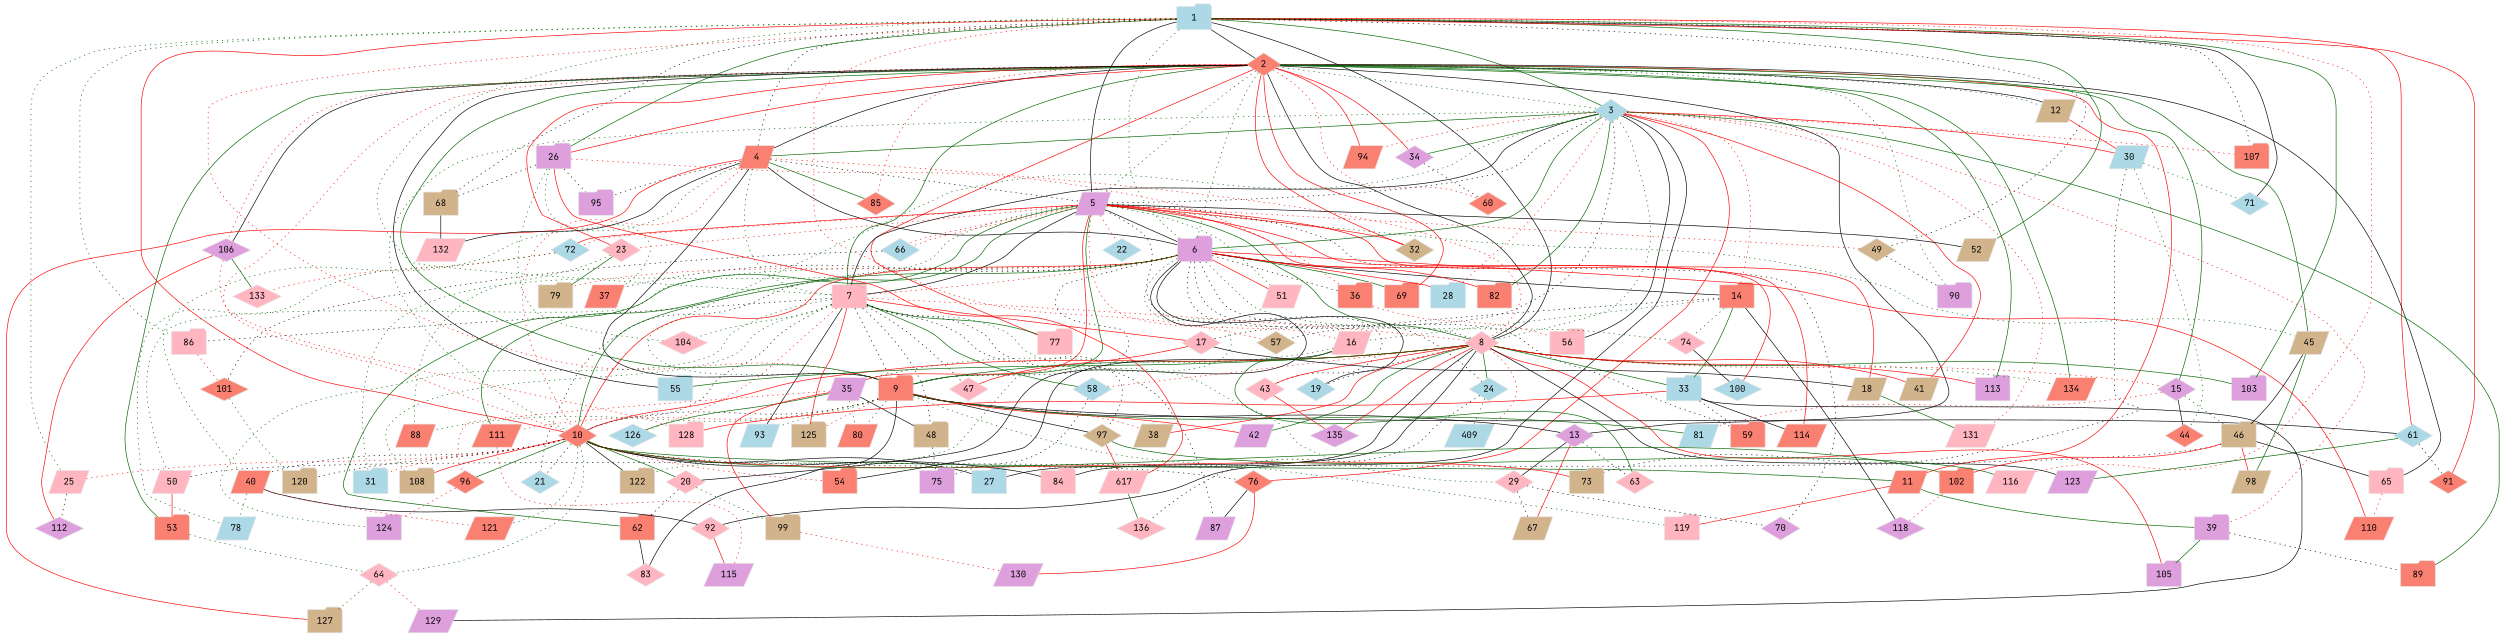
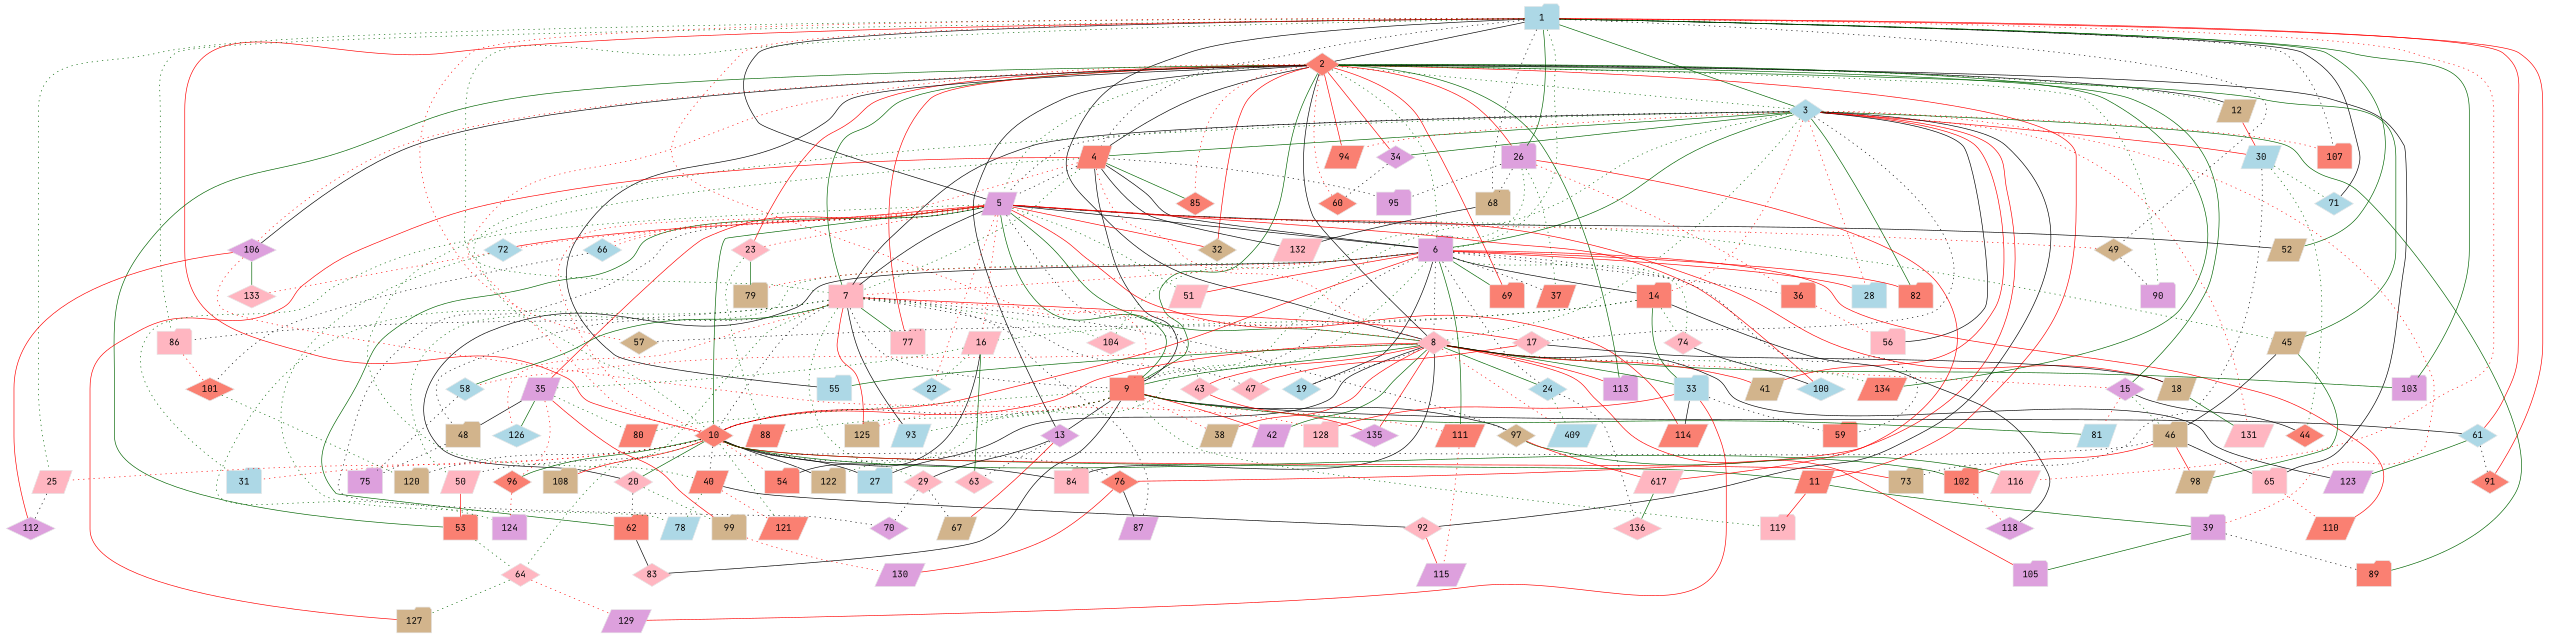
edge "16" -- "22": added
node "21": removed
edge "33" -- "129": color black -> red
